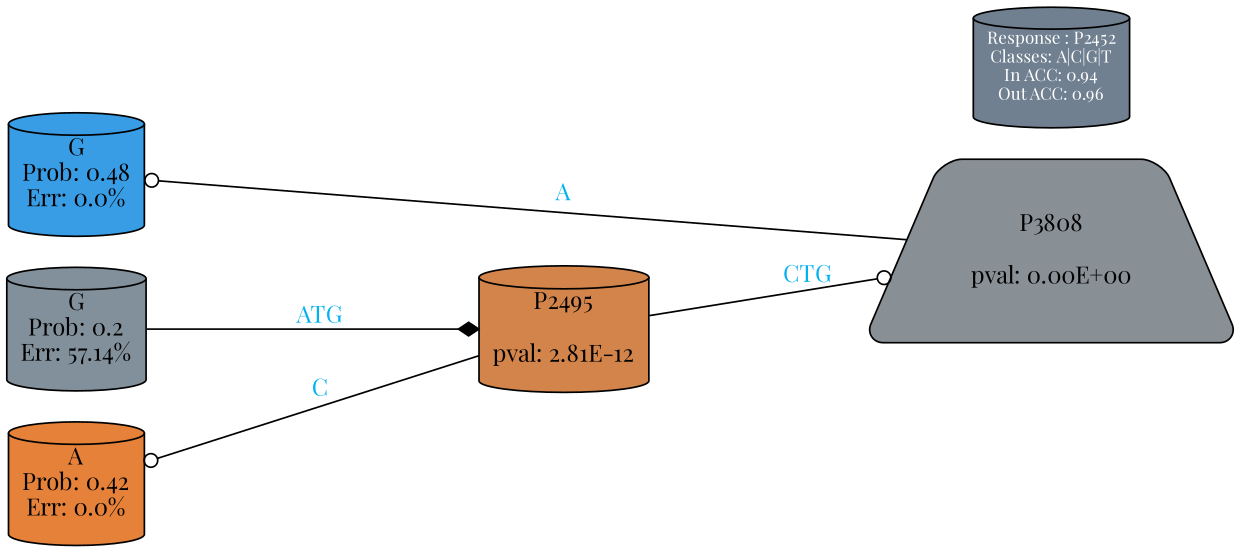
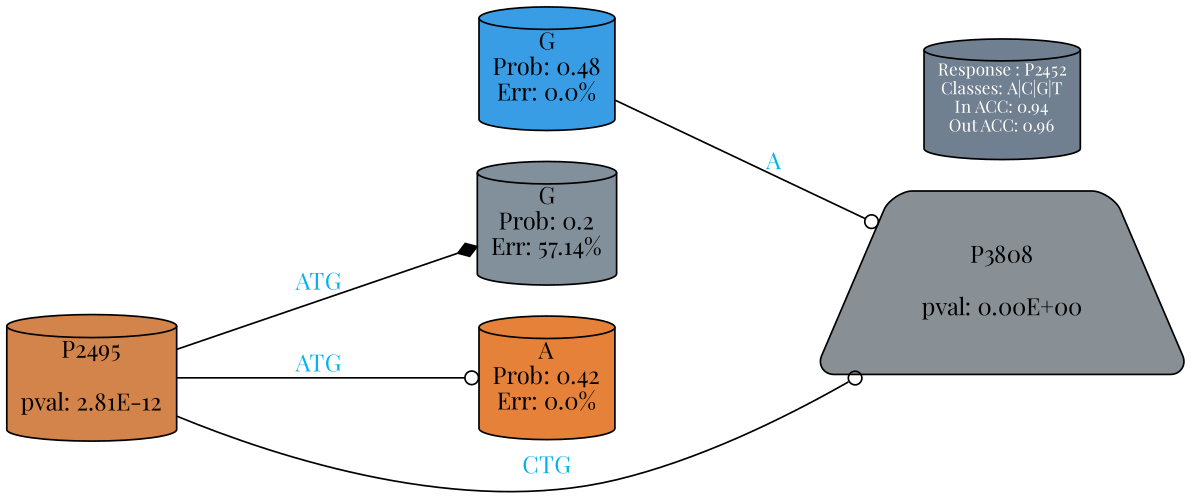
edge "P3808 pval: 0.00E+00" -> "G Prob: 0.48 Err: 0.0%": reversed
edge "G Prob: 0.2 Err: 57.14%" -> "P2495 pval: 2.81E-12": reversed
edge "P2495 pval: 2.81E-12" -> "A Prob: 0.42 Err: 0.0%": label "C" -> "ATG"
